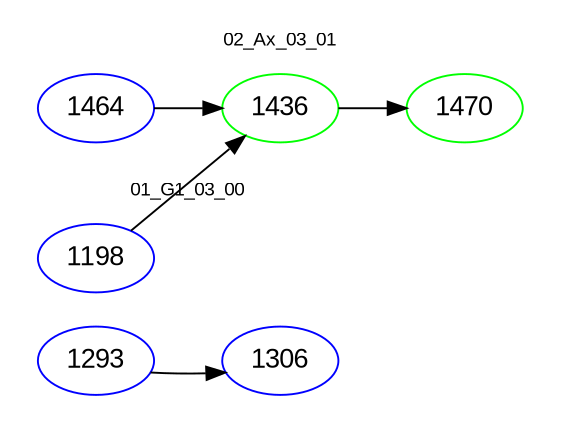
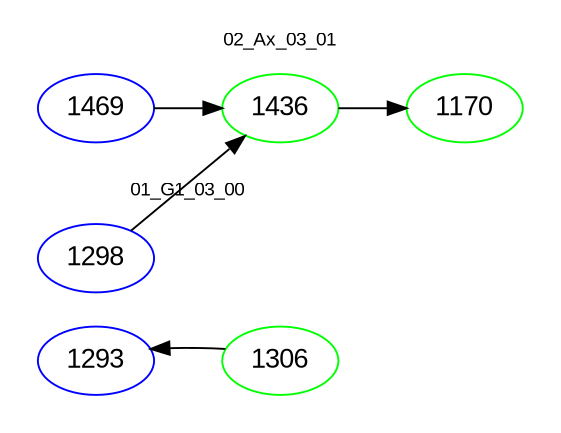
node "1464": label "1464" -> "1469"
node "1470": label "1470" -> "1170"
node "1198": label "1198" -> "1298"
node "1306": color blue -> green
edge "1293" -> "1306": reversed
